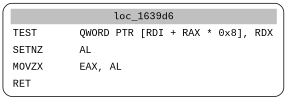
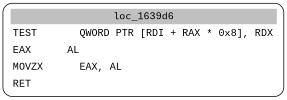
node "loc_1639d6": text "SETNZ      AL" -> "EAX      AL"
